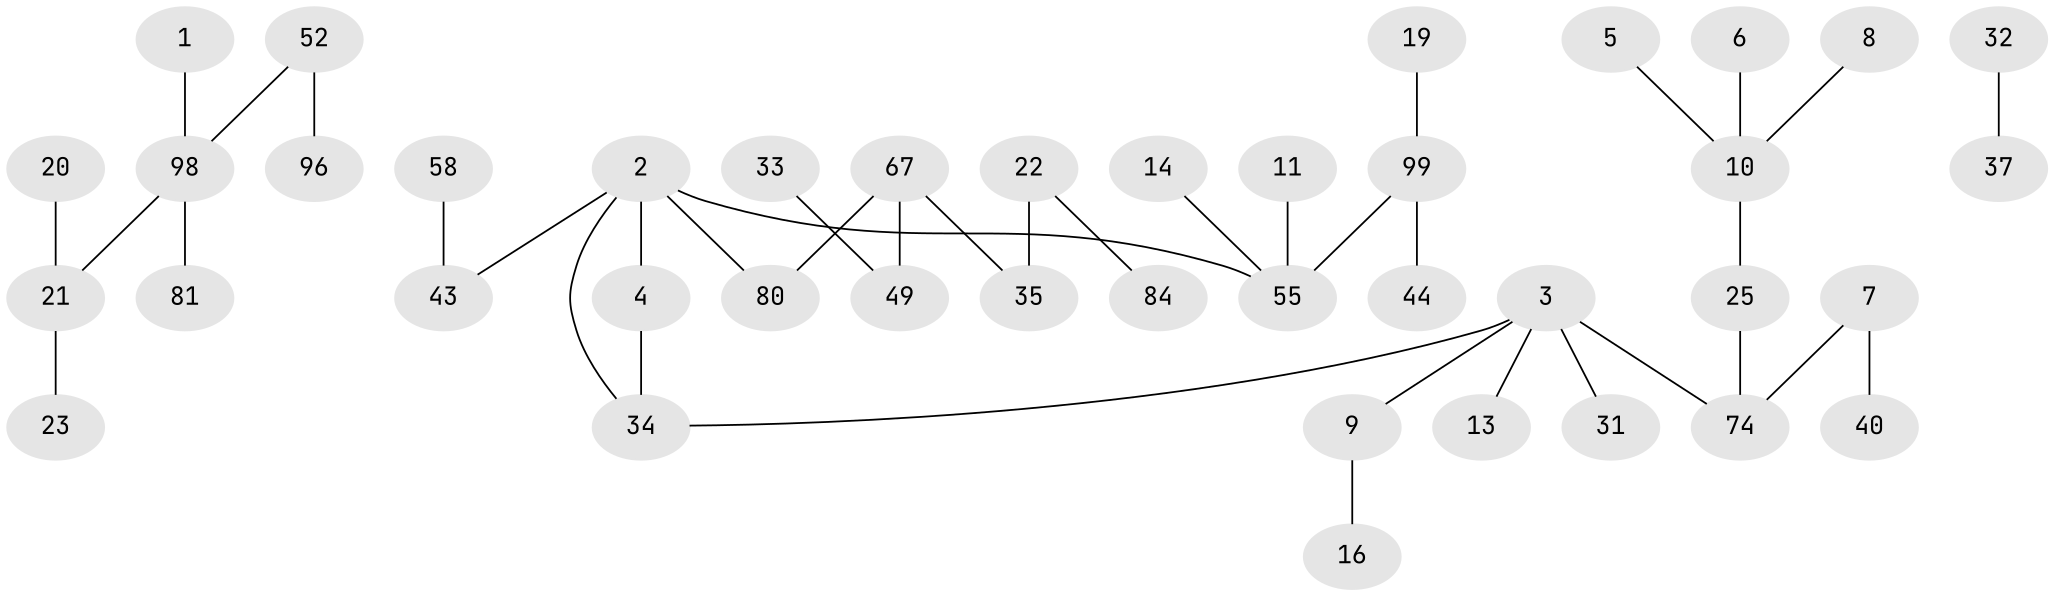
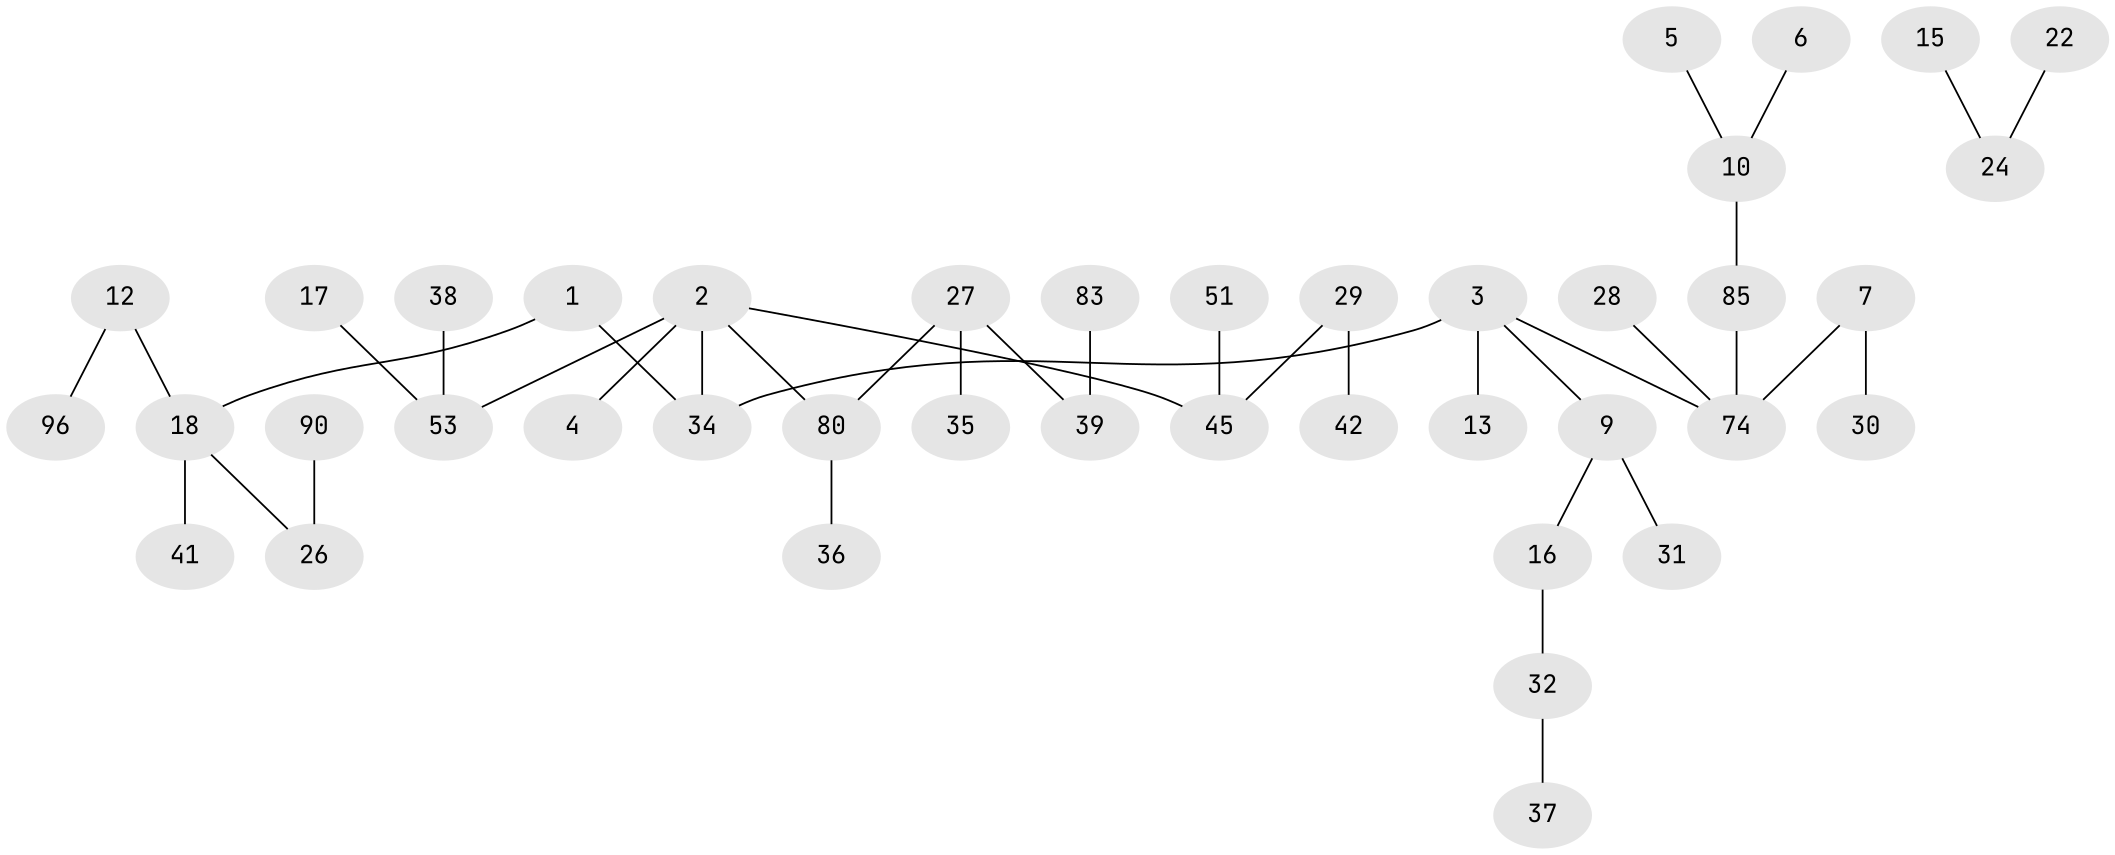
node "52": label "52" -> "12"
node "19": removed
node "8": removed
node "15": added
node "20": label "20" -> "90"
node "98": label "98" -> "18"
node "58": label "58" -> "38"
node "33": label "33" -> "83"
node "67": label "67" -> "27"
node "14": removed
node "11": label "11" -> "51"
node "99": label "99" -> "29"
edge "22" -- "35": removed
node "21": label "21" -> "26"
node "81": label "81" -> "41"
node "17": added
node "43": label "43" -> "53"
node "49": label "49" -> "39"
node "84": label "84" -> "24"
node "55": label "55" -> "45"
node "44": label "44" -> "42"
node "28": added
node "25": label "25" -> "85"
edge "4" -- "34": now "1" -- "34"
edge "3" -- "31": now "9" -- "31"
node "23": removed
node "40": label "40" -> "30"
node "36": added
edge "16" -- "32": added
